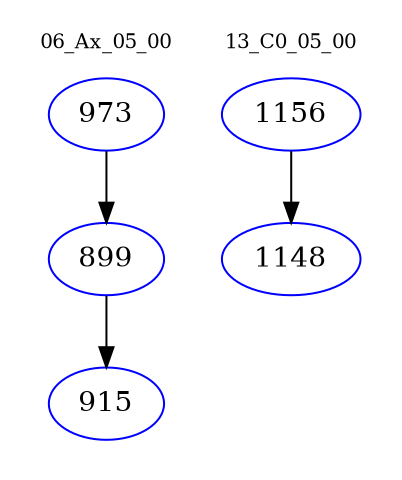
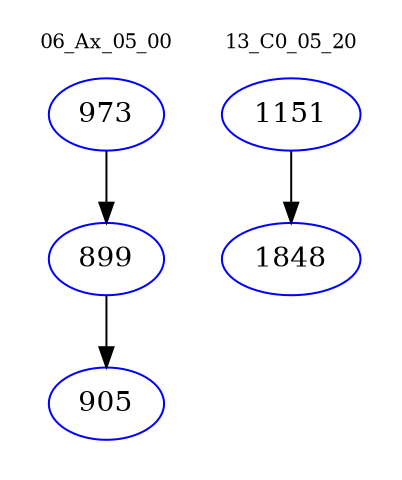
cluster "13_C0_05_00": label "13_C0_05_00" -> "13_C0_05_20"
node "1156": label "1156" -> "1151"
node "1148": label "1148" -> "1848"
node "915": label "915" -> "905"
